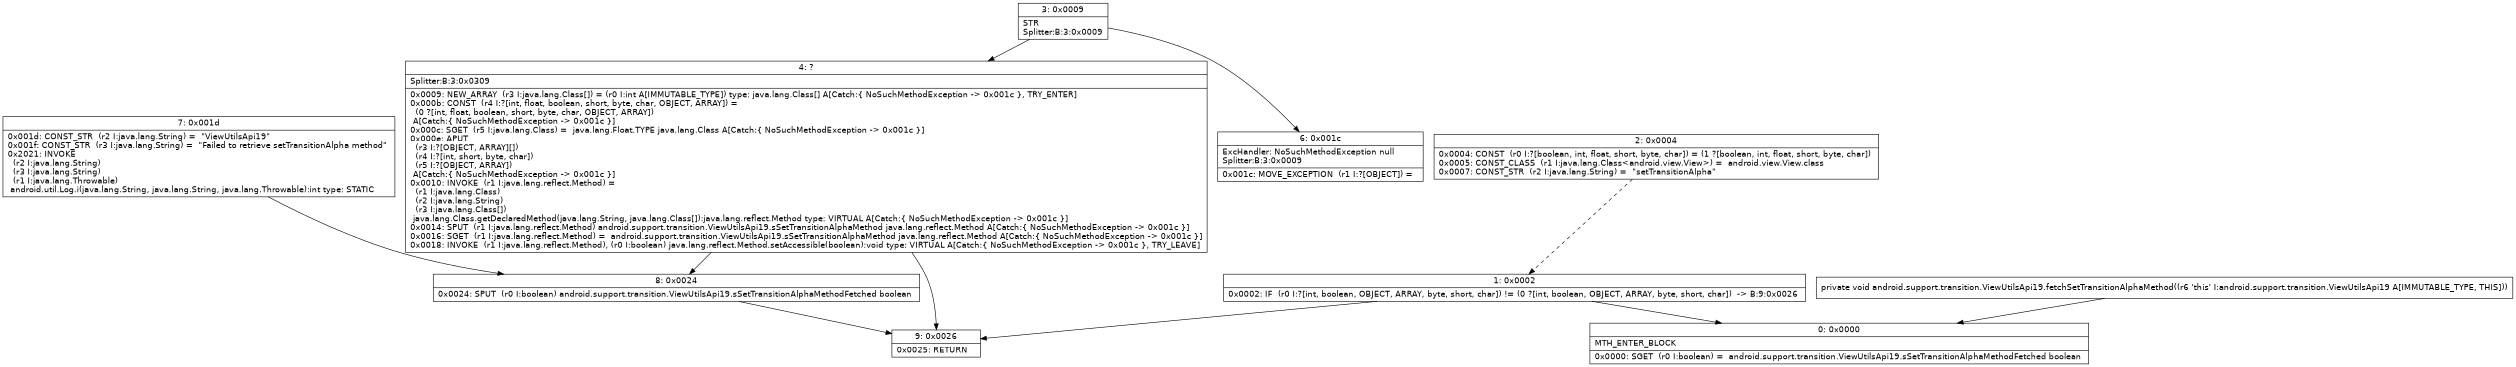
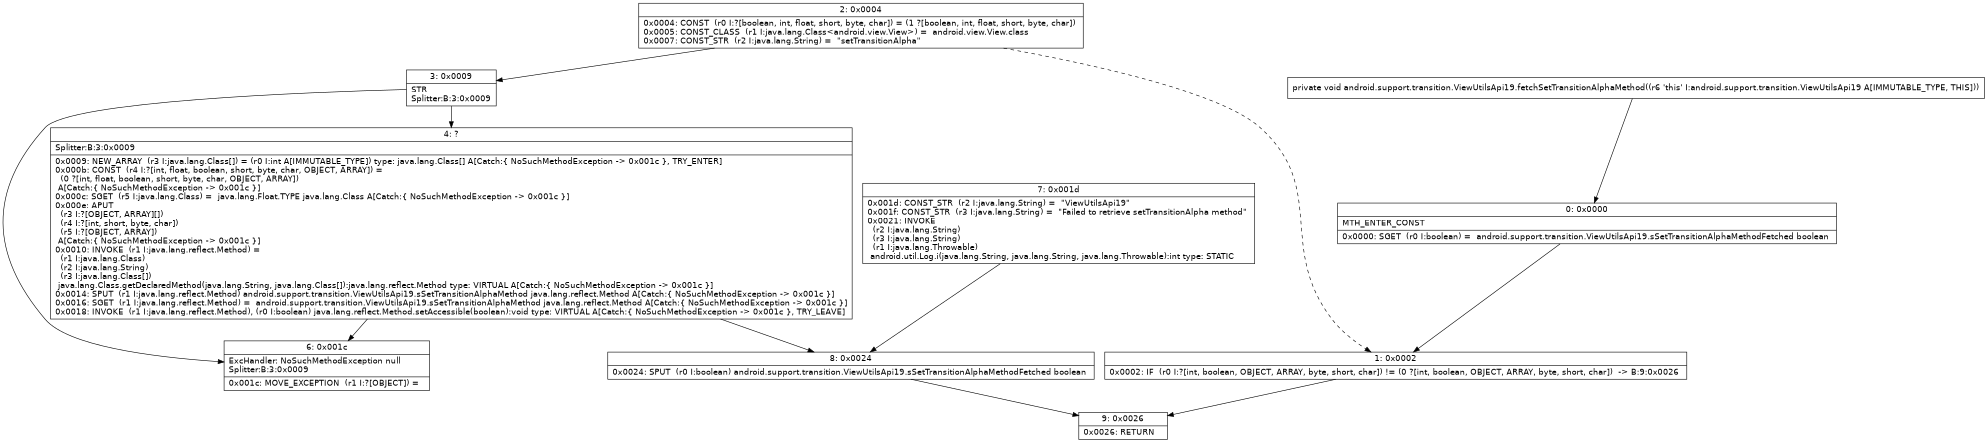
edge "2: 0x0004" -> "3: 0x0009": added
node "4: ?": text "Splitter:B:3:0x0309" -> "Splitter:B:3:0x0009"
node "7: 0x001d": text "0x2021: INVOKE" -> "0x0021: INVOKE"
edge "4: ?" -> "9: 0x0026": now "4: ?" -> "6: 0x001c"
edge "1: 0x0002" -> "0: 0x0000": reversed
node "0: 0x0000": text "MTH_ENTER_BLOCK" -> "MTH_ENTER_CONST"
node "9: 0x0026": text "0x0025: RETURN" -> "0x0026: RETURN"
